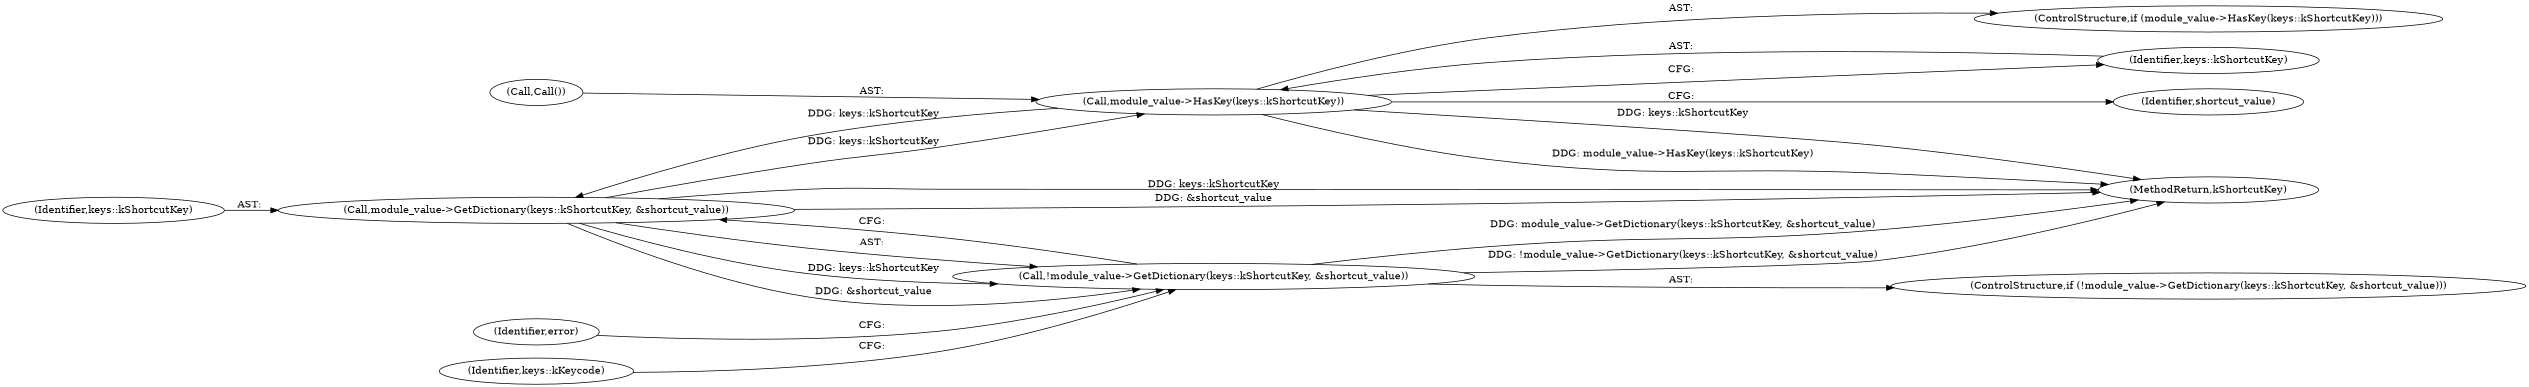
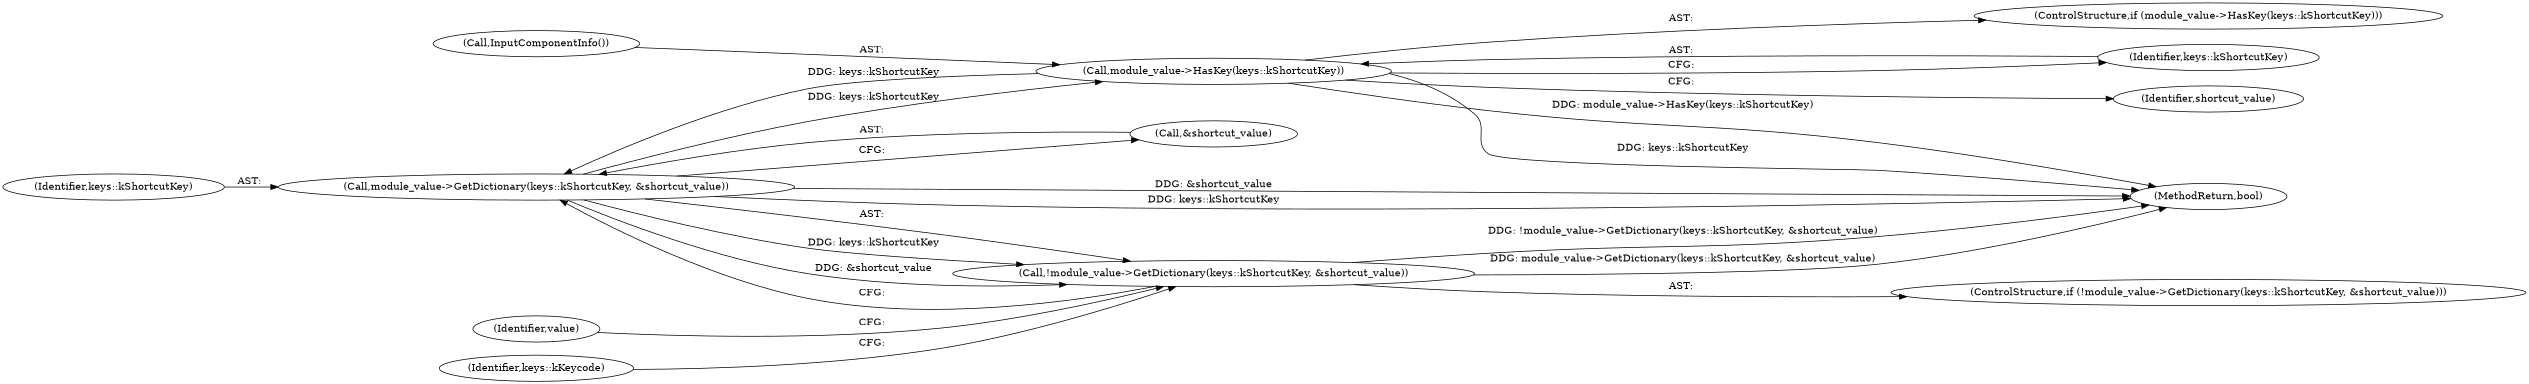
node "(Call,Call())": label "(Call,Call())" -> "(Call,InputComponentInfo())"
node "(Call,&shortcut_value)": added
node "(MethodReturn,kShortcutKey)": label "(MethodReturn,kShortcutKey)" -> "(MethodReturn,bool)"
node "(Identifier,error)": label "(Identifier,error)" -> "(Identifier,value)"
